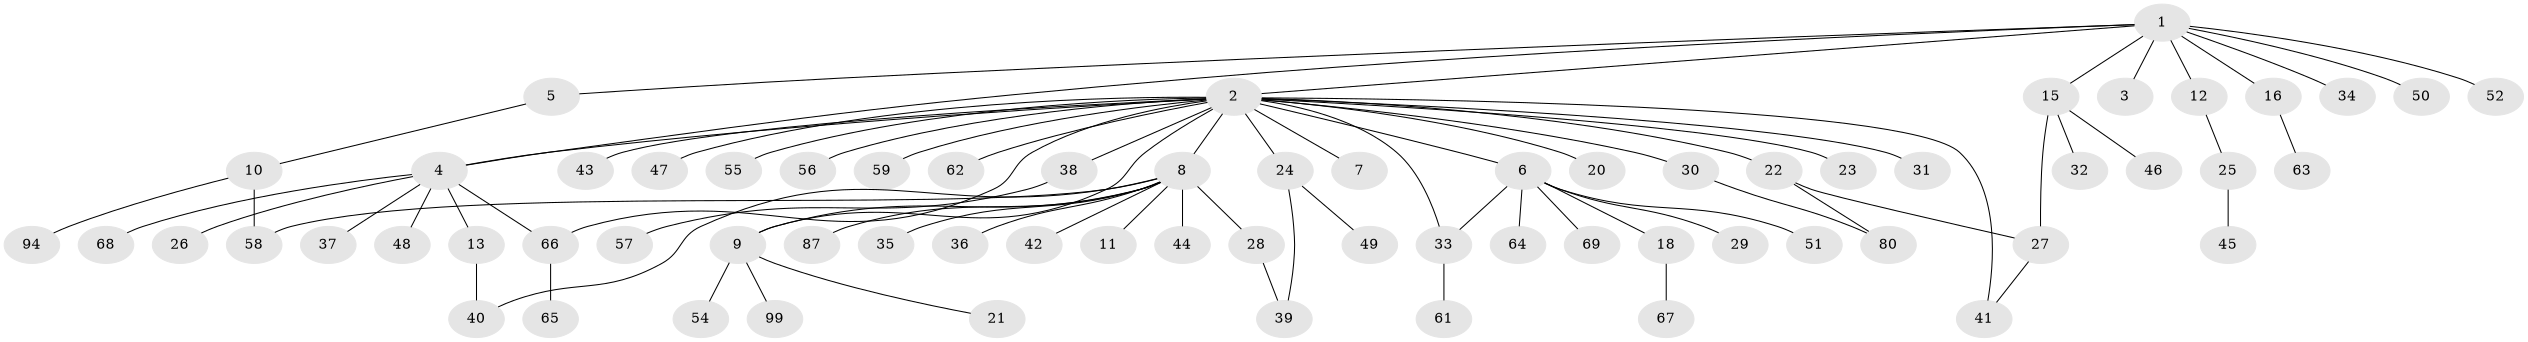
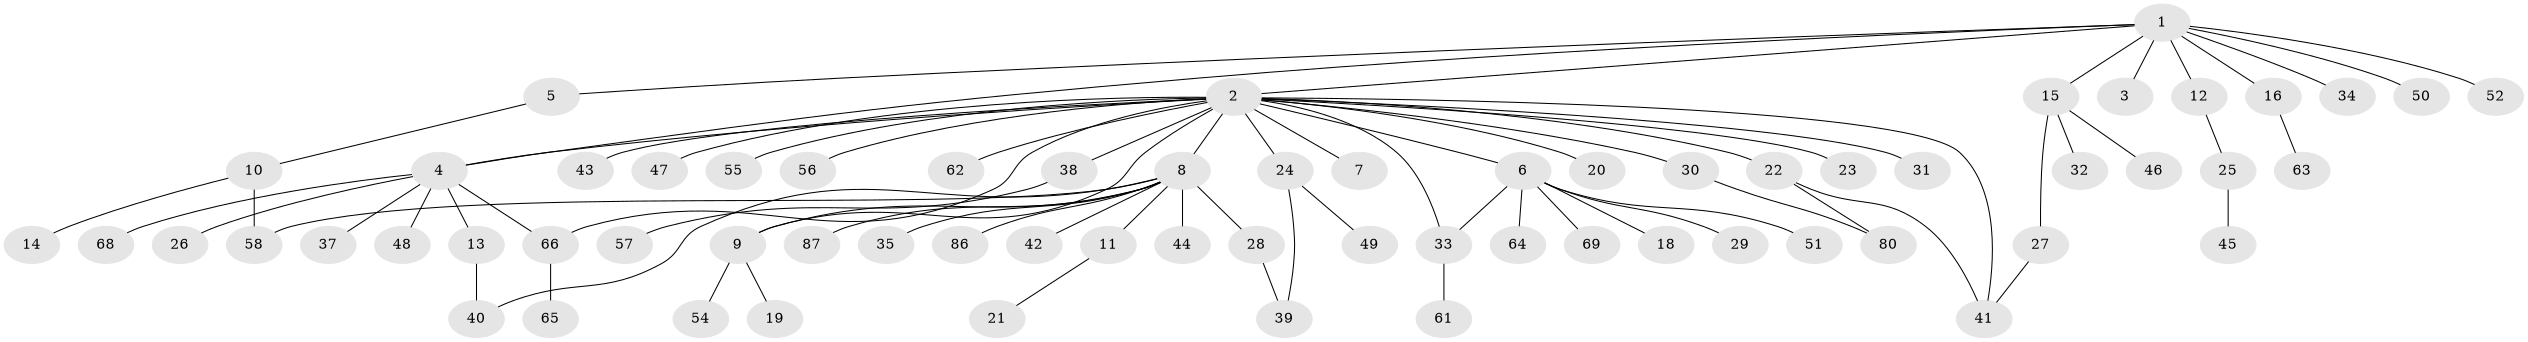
node "59": removed
edge "22" -- "27": now "22" -- "41"
node "94": label "94" -> "14"
node "36": label "36" -> "86"
edge "9" -- "21": now "11" -- "21"
node "99": label "99" -> "19"
node "67": removed
